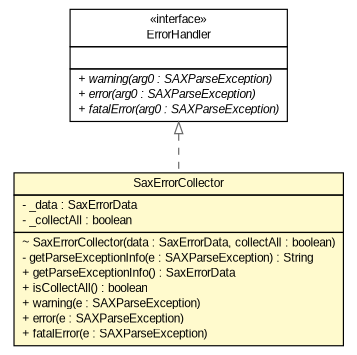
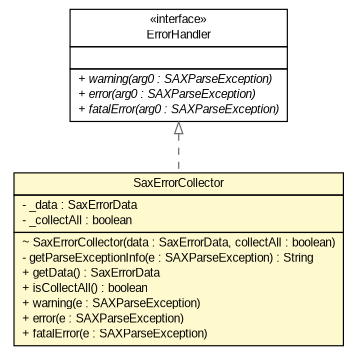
node "SaxErrorCollector": text "+ getParseExceptionInfo() : SaxErrorData" -> "+ getData() : SaxErrorData"
